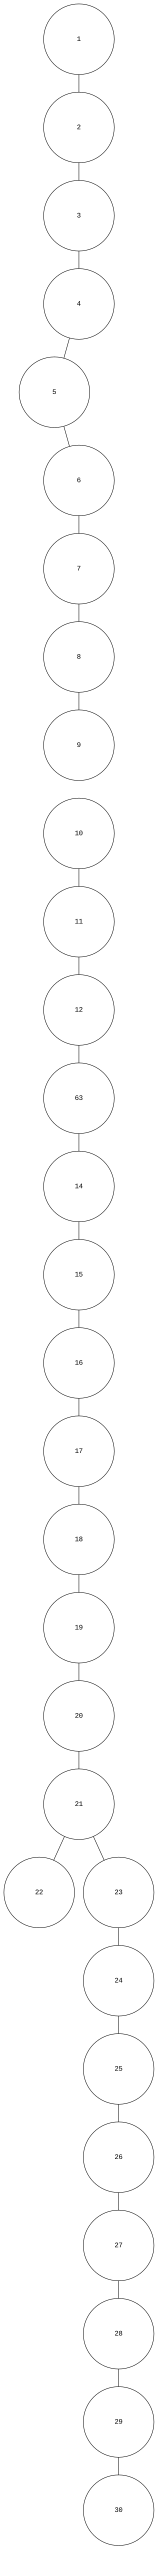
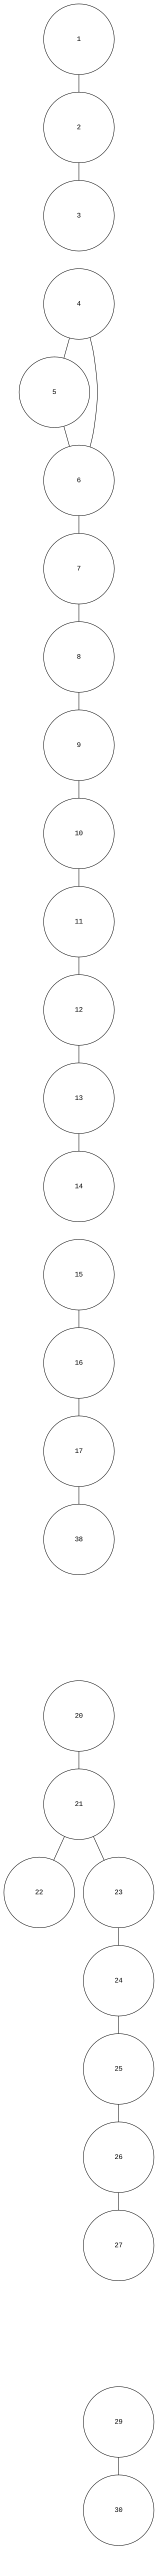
edge "3" -- "4": now "6" -- "4"
edge "9" -- "10": added
node "63": label "63" -> "13"
edge "14" -- "15": removed
node "18": label "18" -> "38"
node "19": removed
node "28": removed
